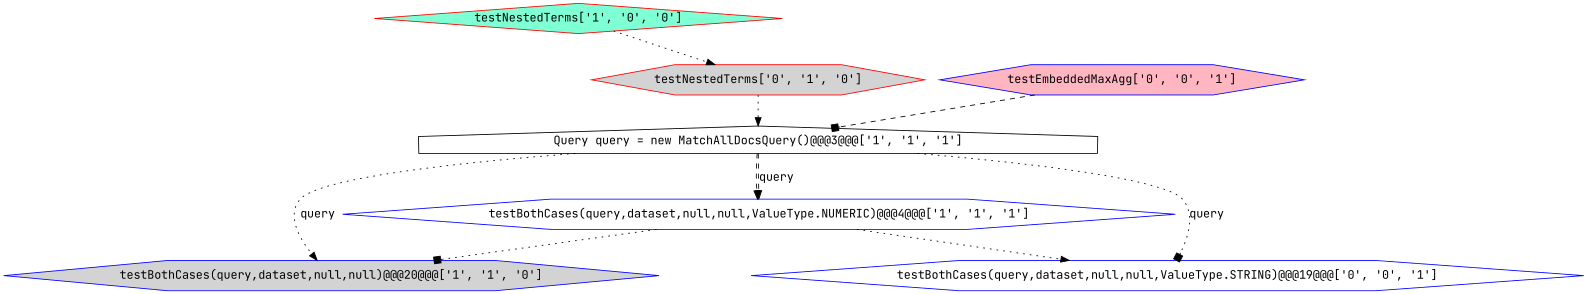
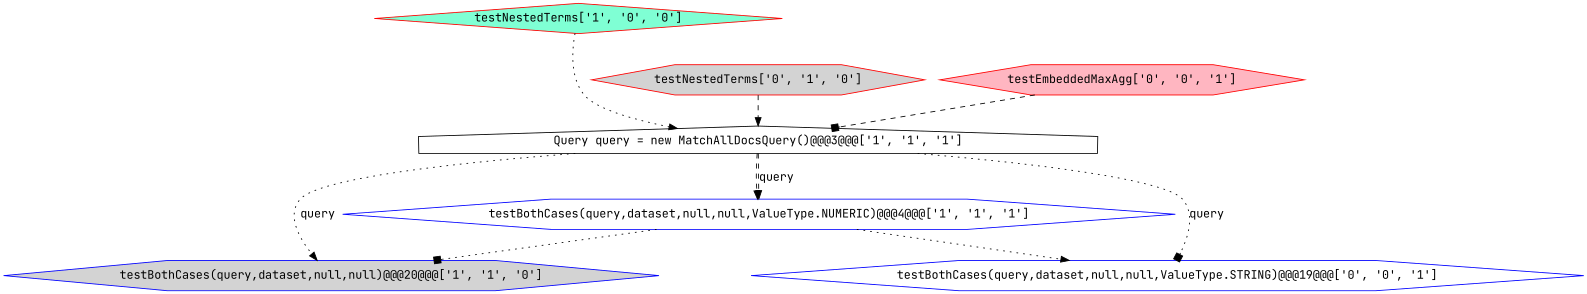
edge "testNestedTerms['1', '0', '0']" -> "testNestedTerms['0', '1', '0']": now "testNestedTerms['1', '0', '0']" -> "Query query = new MatchAllDocsQuery()@@@3@@@['1', '1', '1']"
node "testEmbeddedMaxAgg['0', '0', '1']": color blue -> red
edge "testNestedTerms['0', '1', '0']" -> "Query query = new MatchAllDocsQuery()@@@3@@@['1', '1', '1']": style dotted -> dashed
